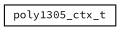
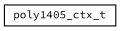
node "poly1305_ctx_t": label "poly1305_ctx_t" -> "poly1405_ctx_t"
